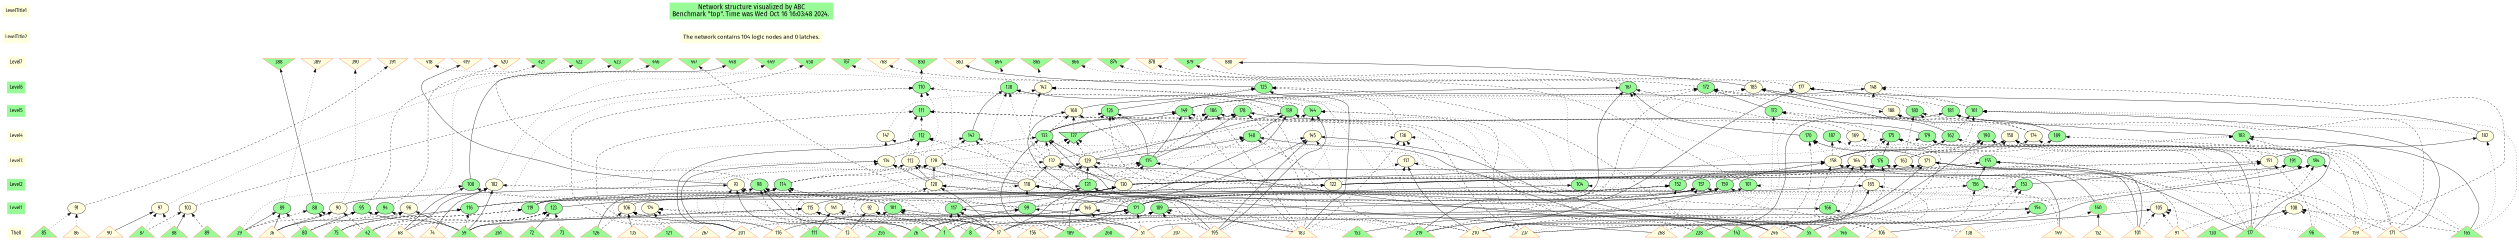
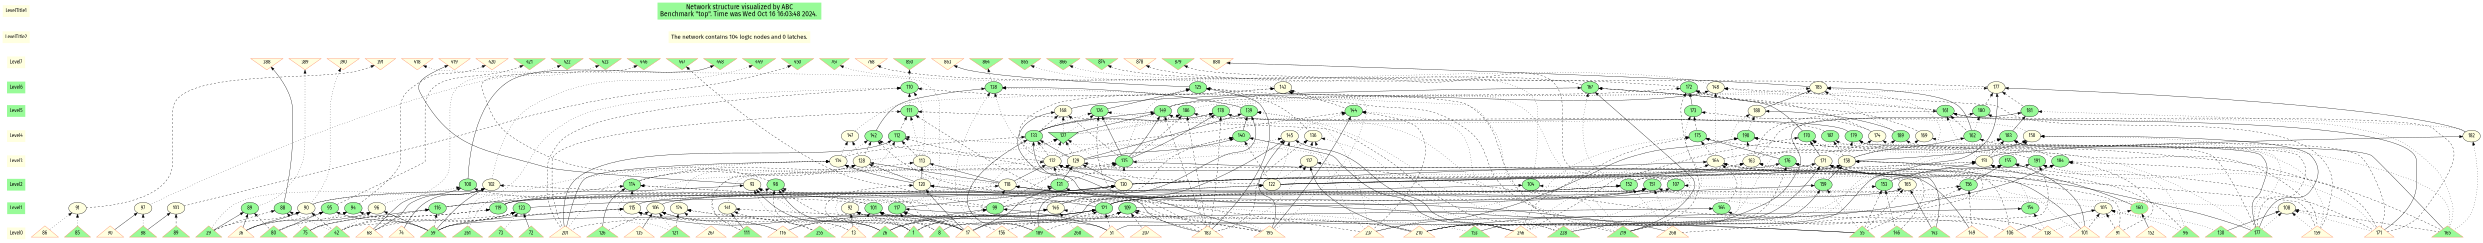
node "388": fillcolor palegreen -> lightyellow
node "The0": label "The0" -> "Level0"
node "87": removed
